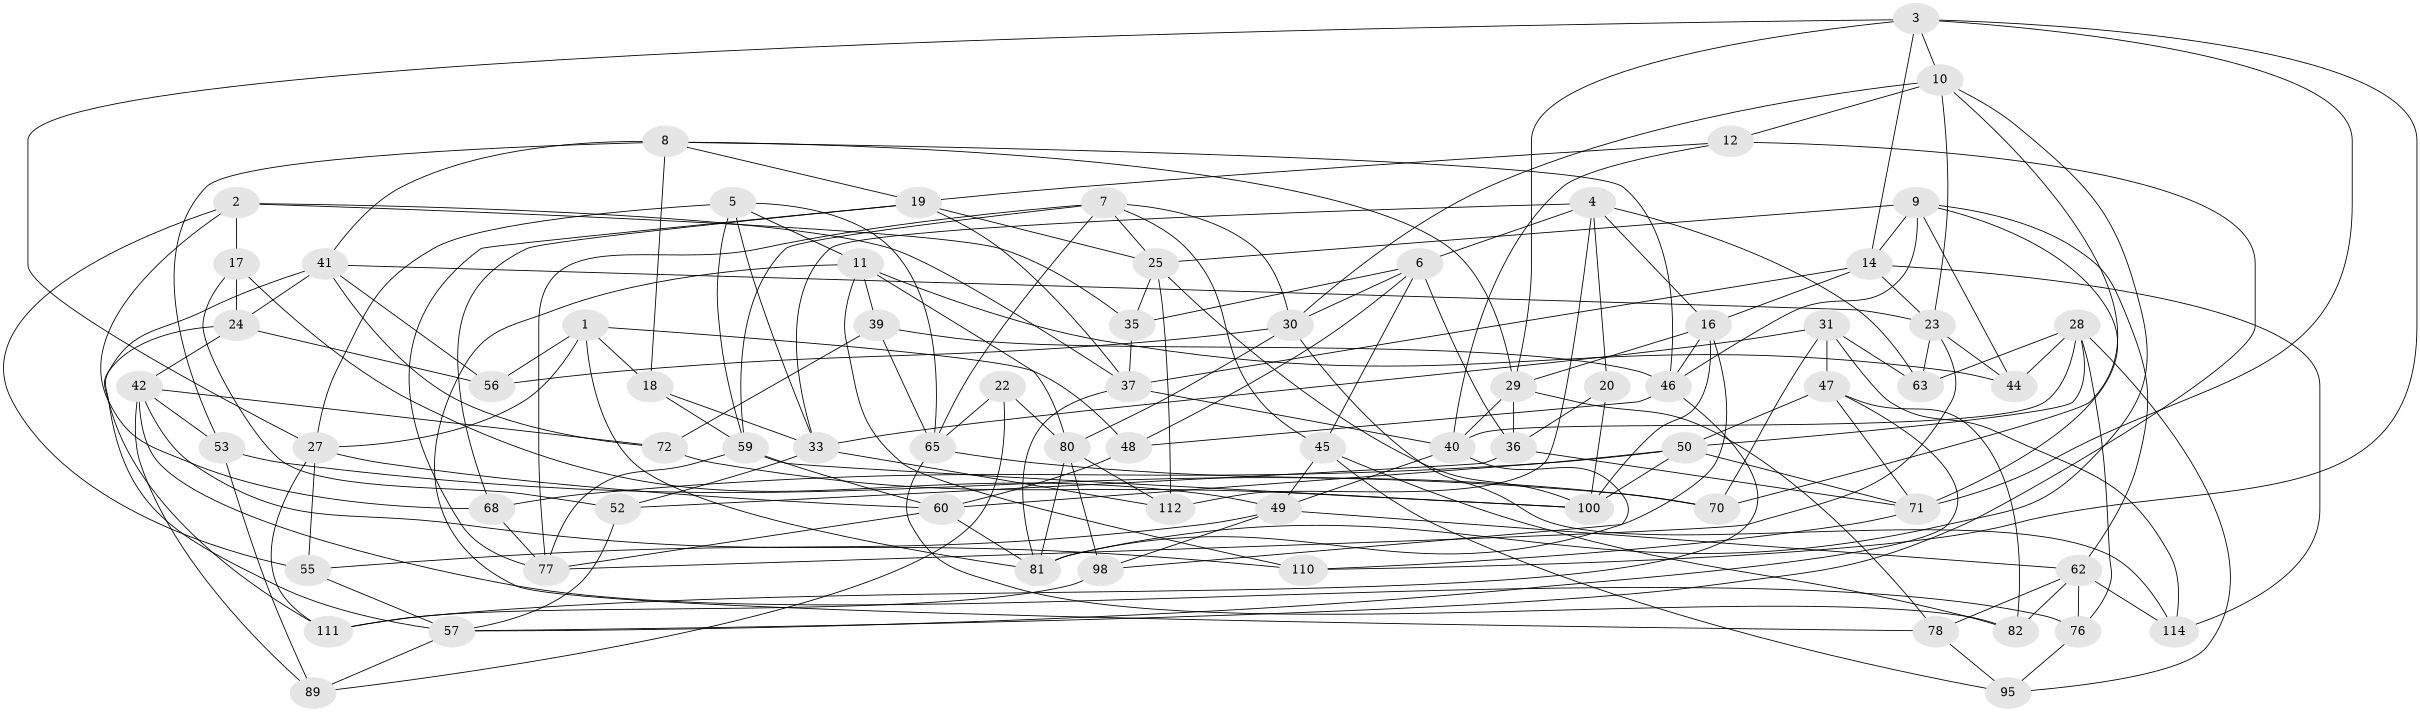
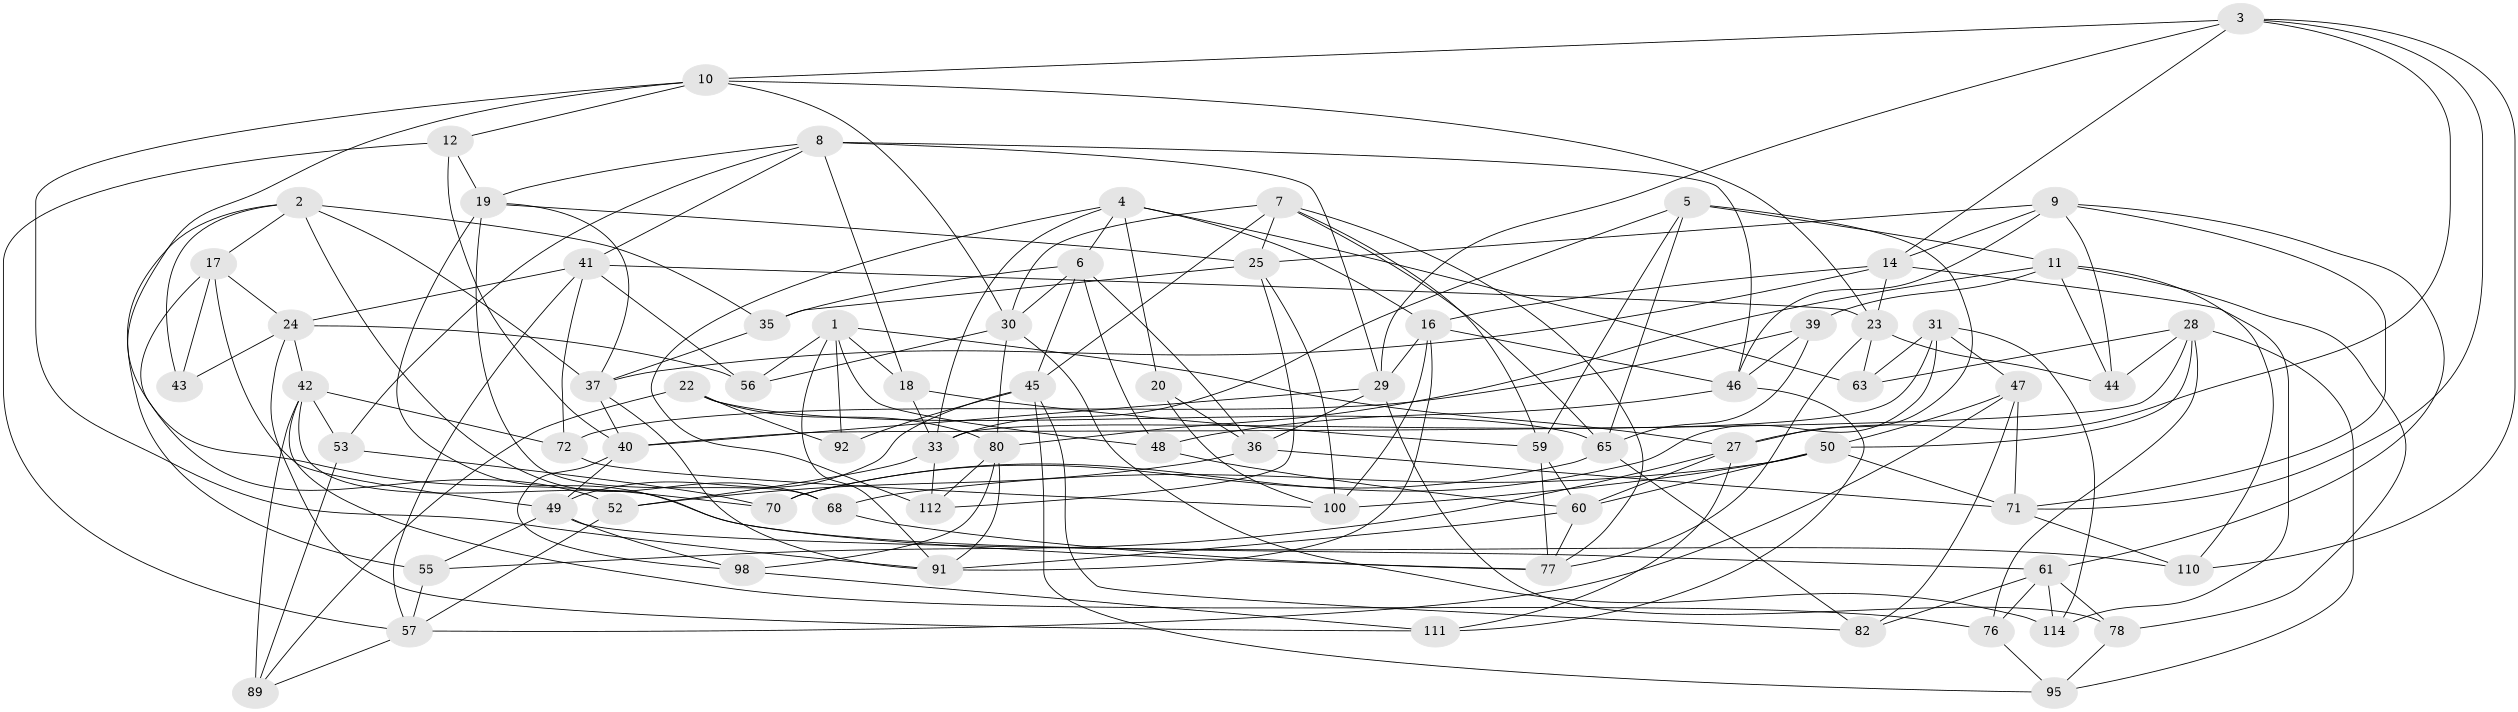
node "43": added
node "92": added
edge "59" -- "100": removed
node "81": label "81" -> "91"
node "62": label "62" -> "61"
